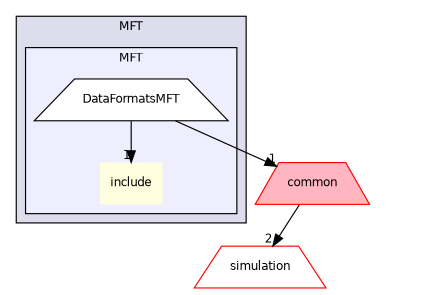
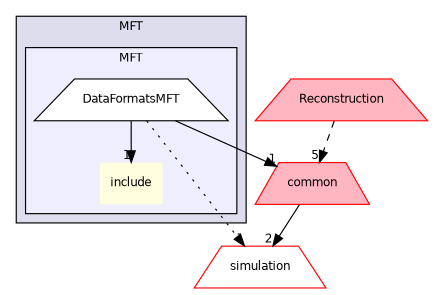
node "Reconstruction": added
edge "DataFormatsMFT" -> "simulation": added
